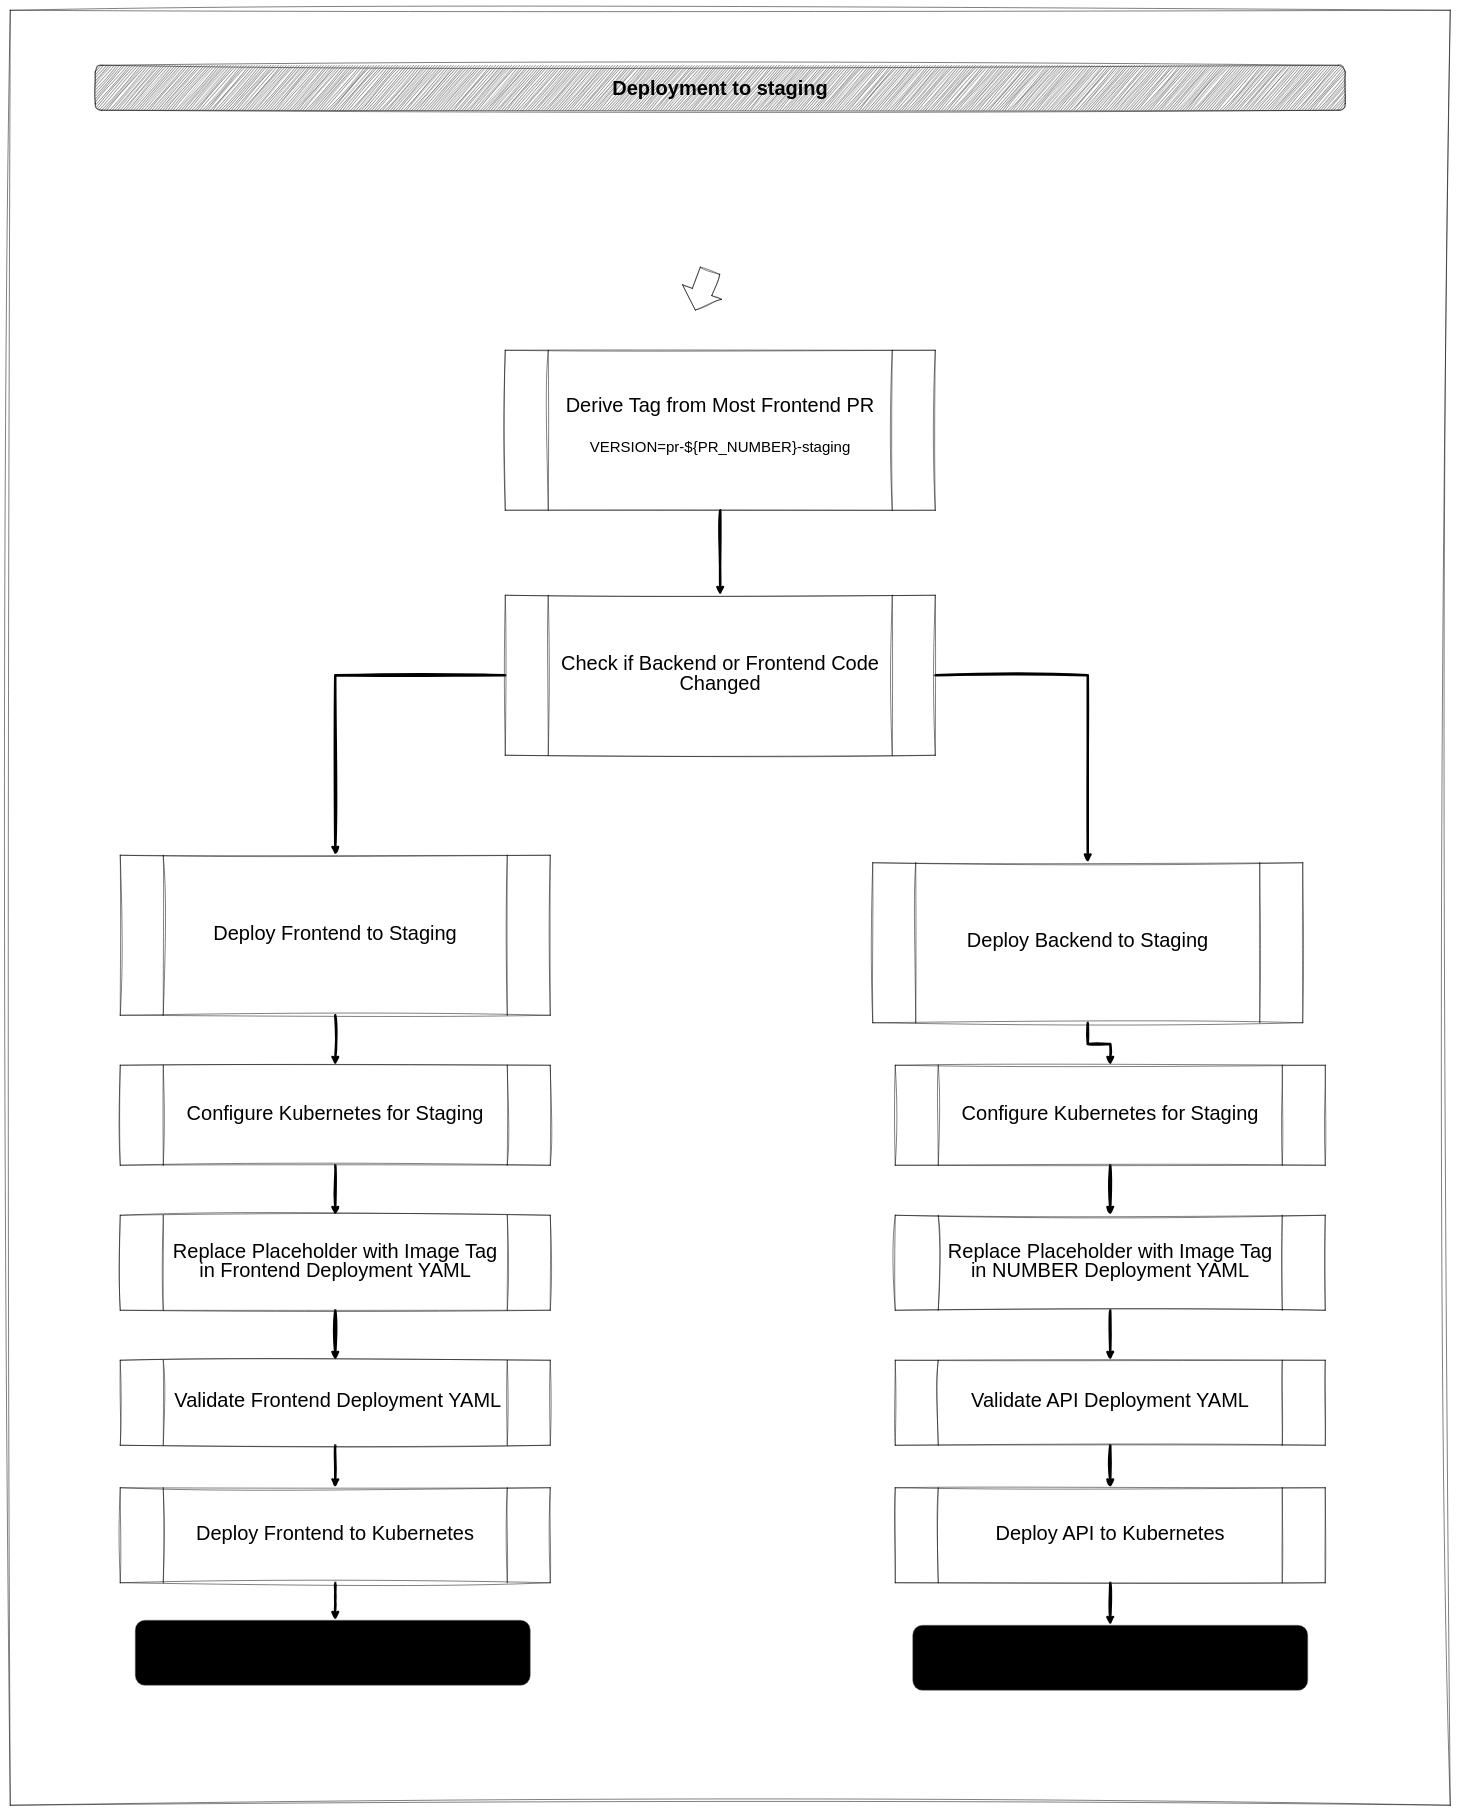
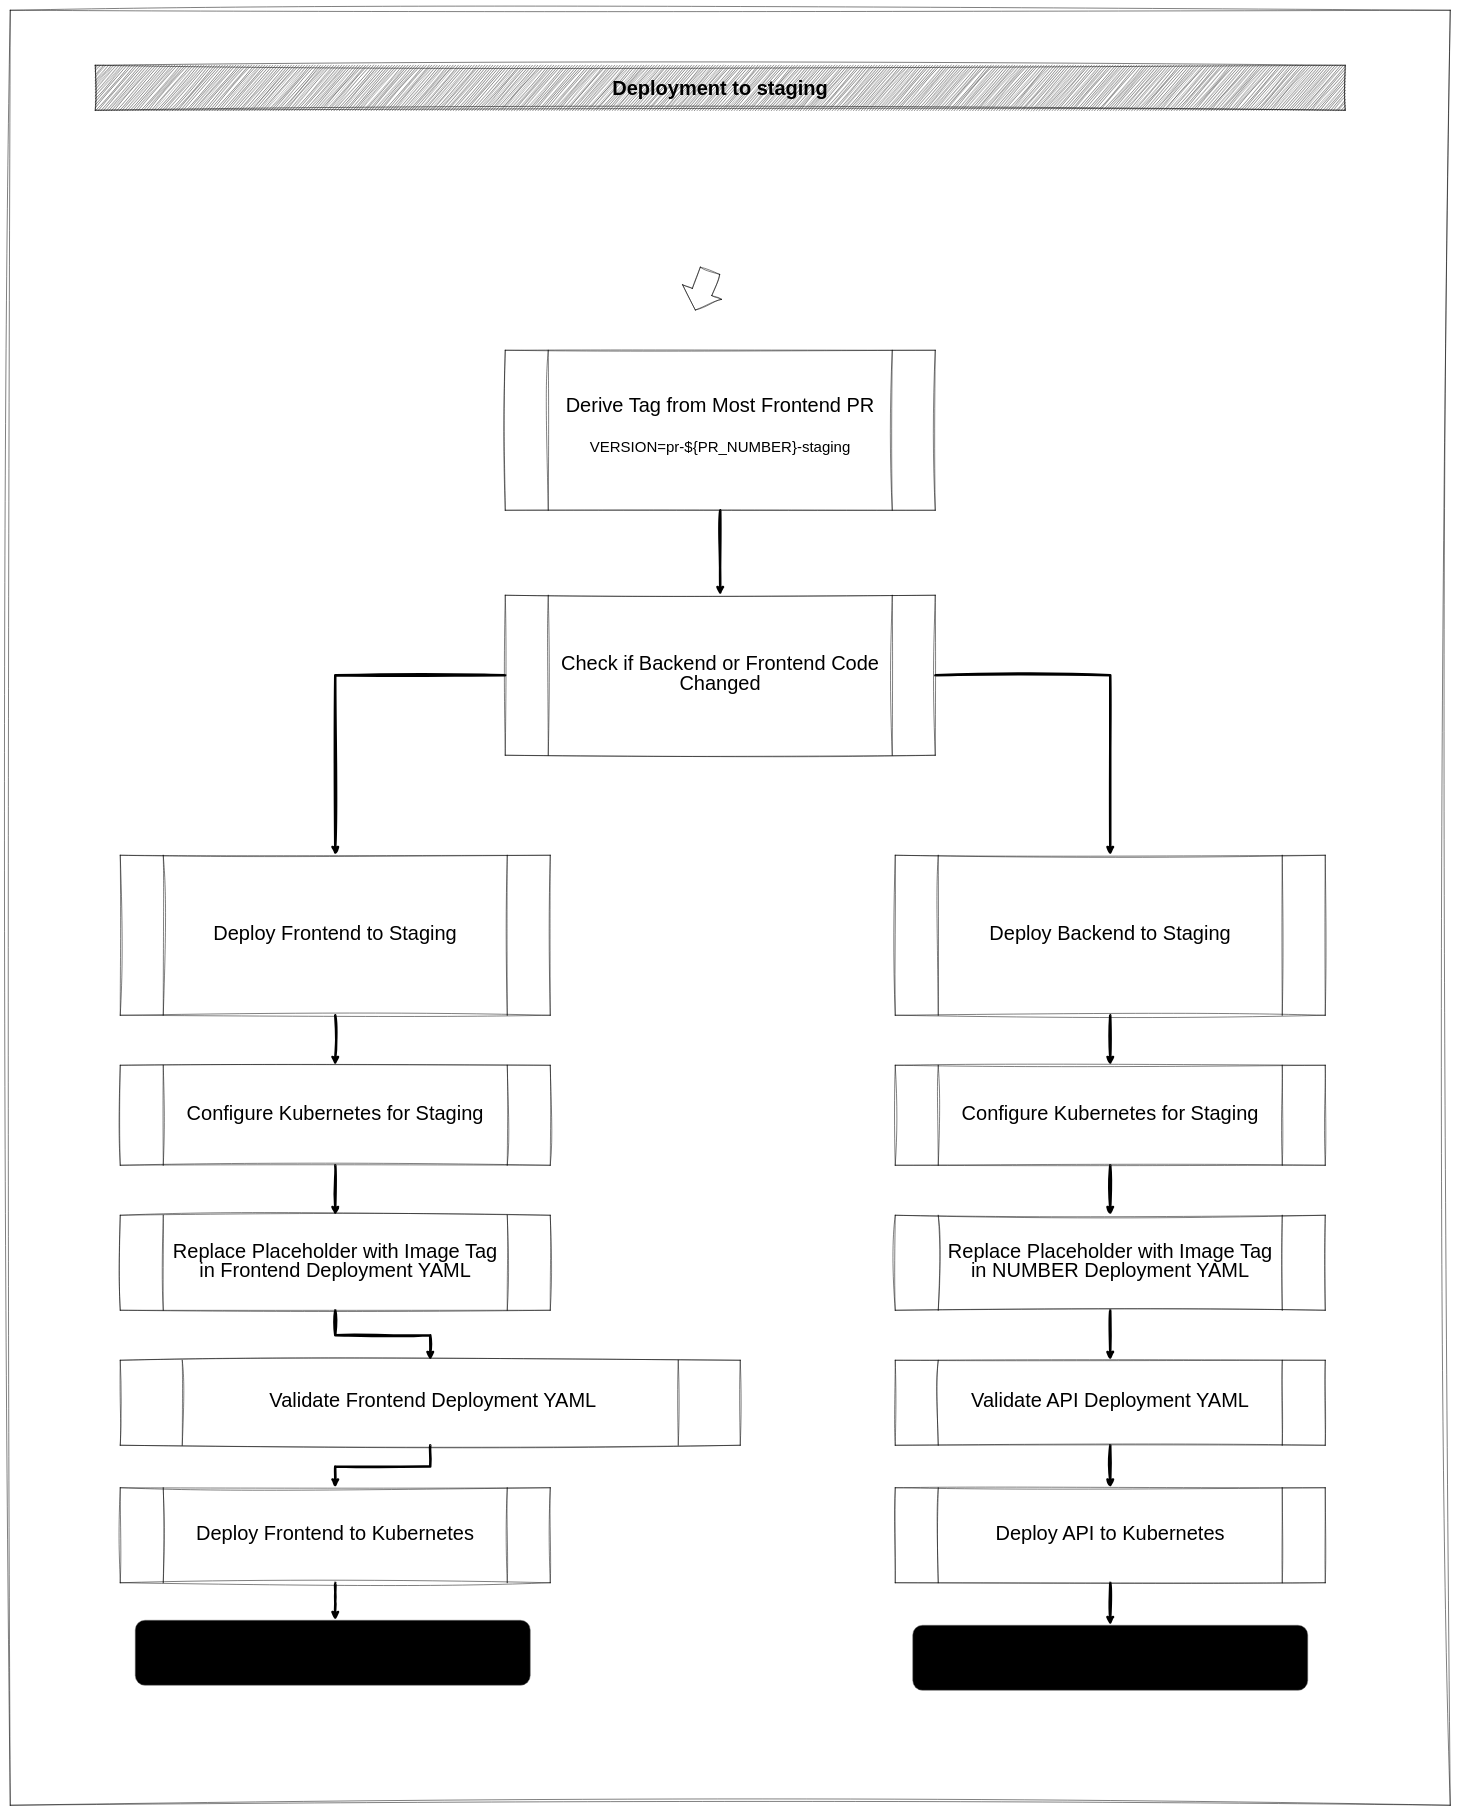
node "Deployment to staging": shape rounded rectangle -> rectangle
node "Deploy Backend to Staging": moved (1088, 943) -> (1110, 935)
node "Validate Frontend Deployment YAML": size 430x85 -> 620x85
